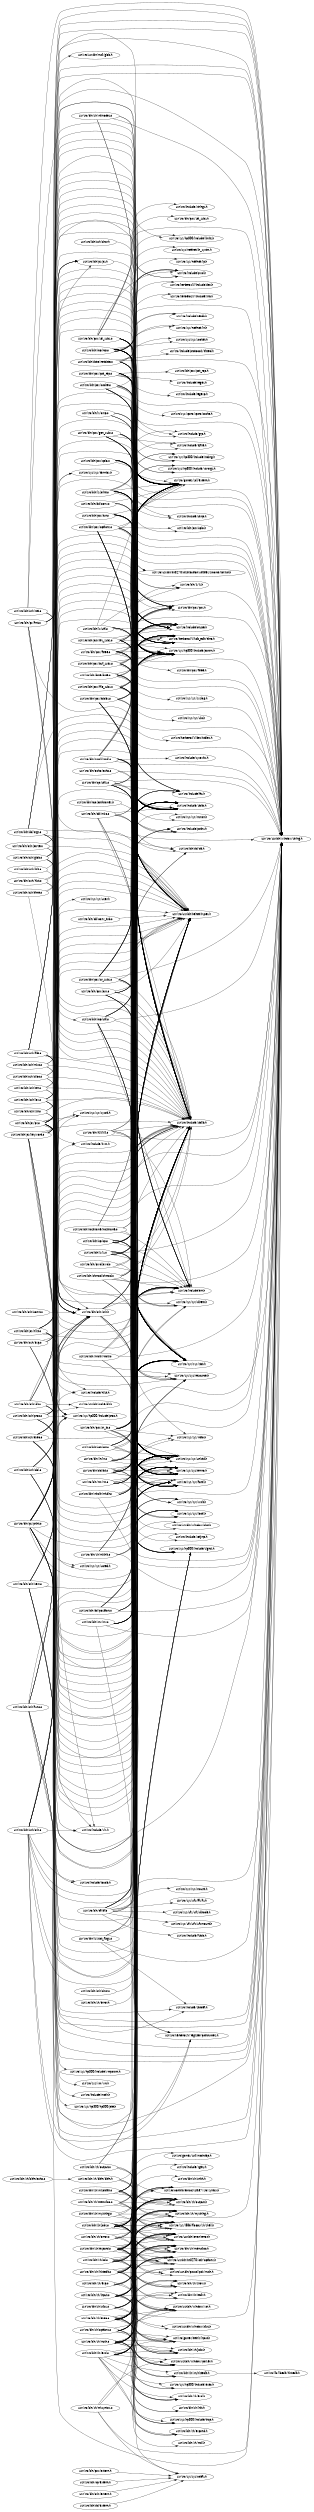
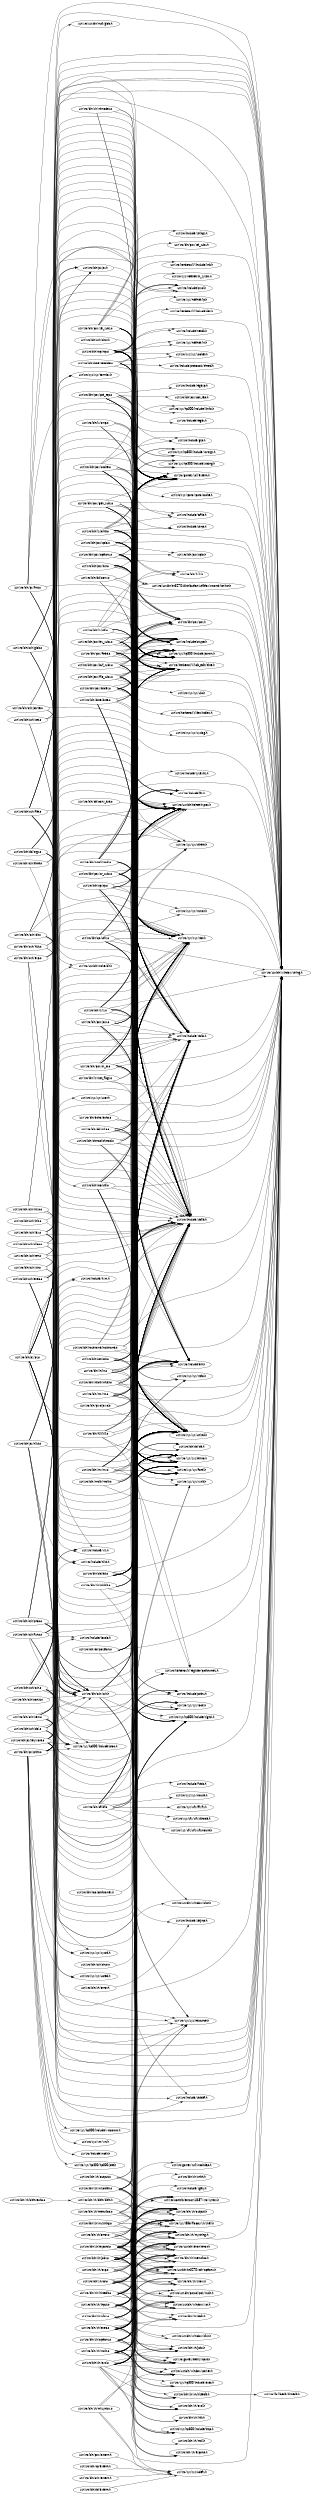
edge "usr/src/bin/pax/cache.c" -> "usr/src/usr.bin/window/string.h": removed
node "usr/src/bin/pax/ftree.h": removed
